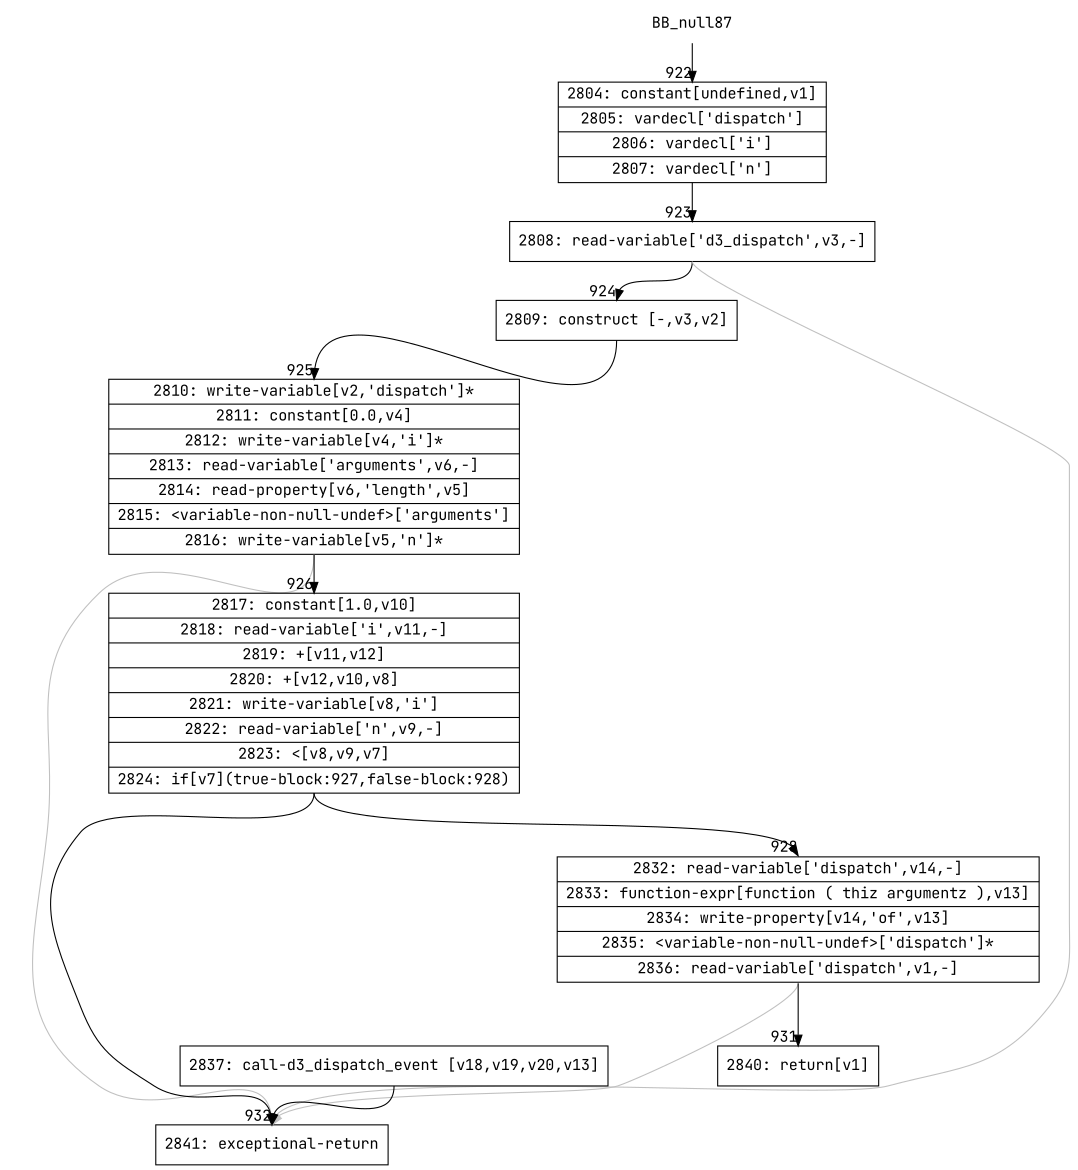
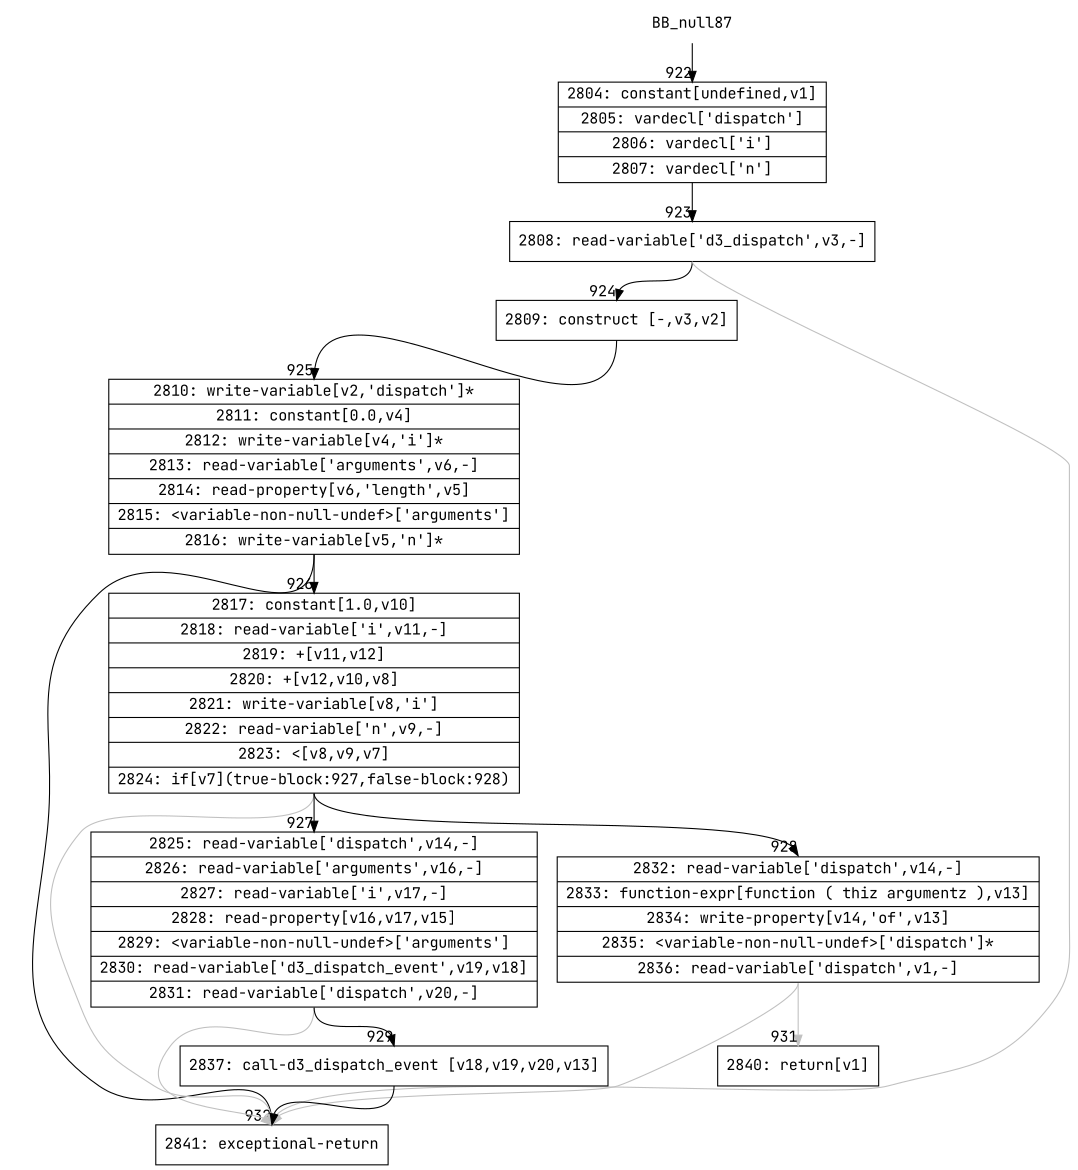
edge "2810: write-variable[v2,'dispatch']*" -> "2841: exceptional-return": color gray -> black
edge "2817: constant[1.0,v10]" -> "2841: exceptional-return": color black -> gray
node "2825: read-variable['dispatch',v14,-]": added
edge "2832: read-variable['dispatch',v14,-]" -> "2840: return[v1]": color black -> gray
